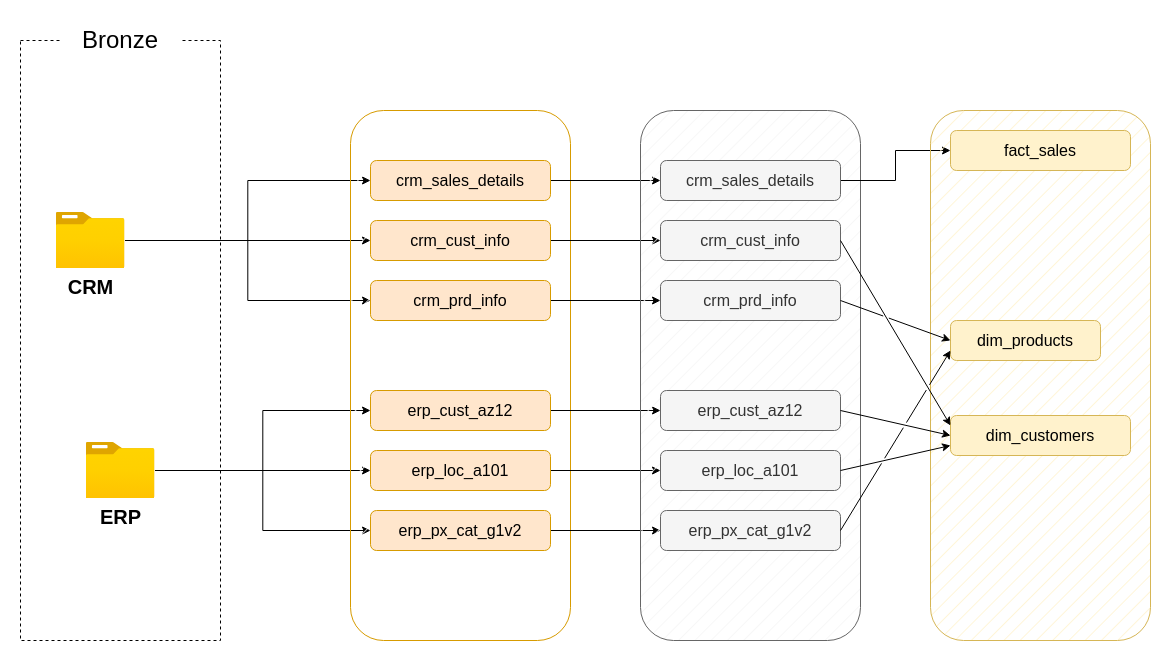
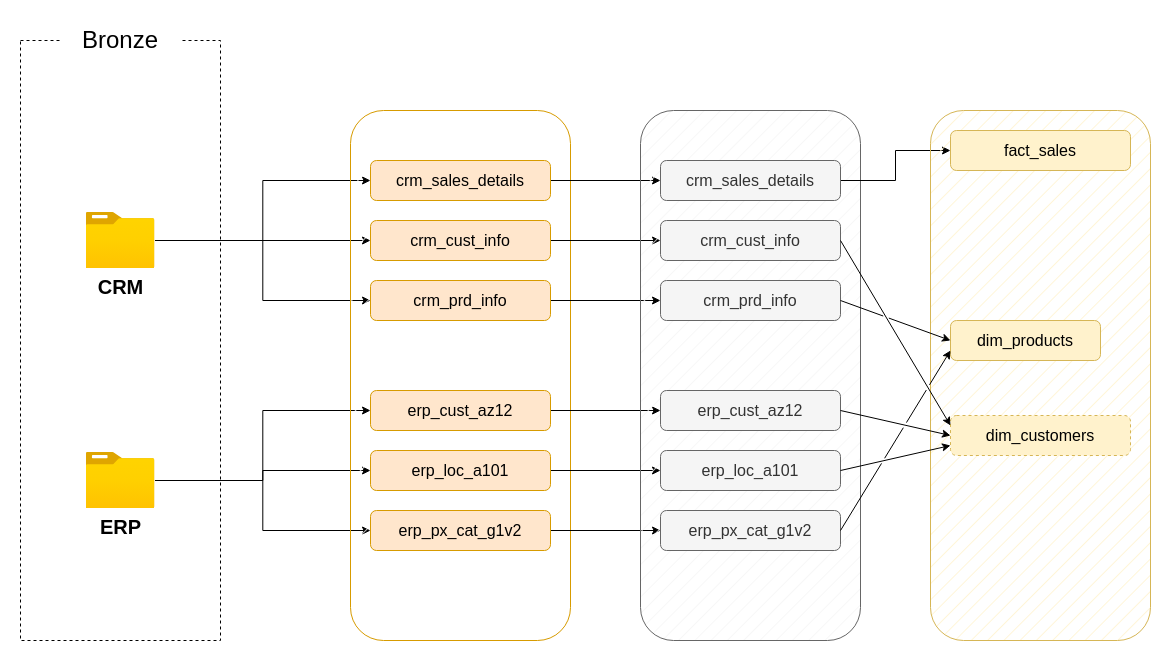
node "CRM": moved (91, 241) -> (121, 241)
node "dim_customers": style solid -> dashed
node "ERP": moved (121, 471) -> (121, 481)
